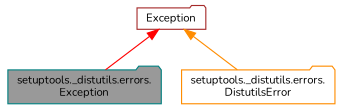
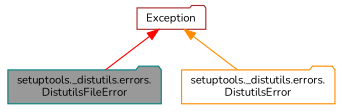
node "setuptools._distutils.errors. Exception": label "setuptools._distutils.errors. Exception" -> "setuptools._distutils.errors. DistutilsFileError"
